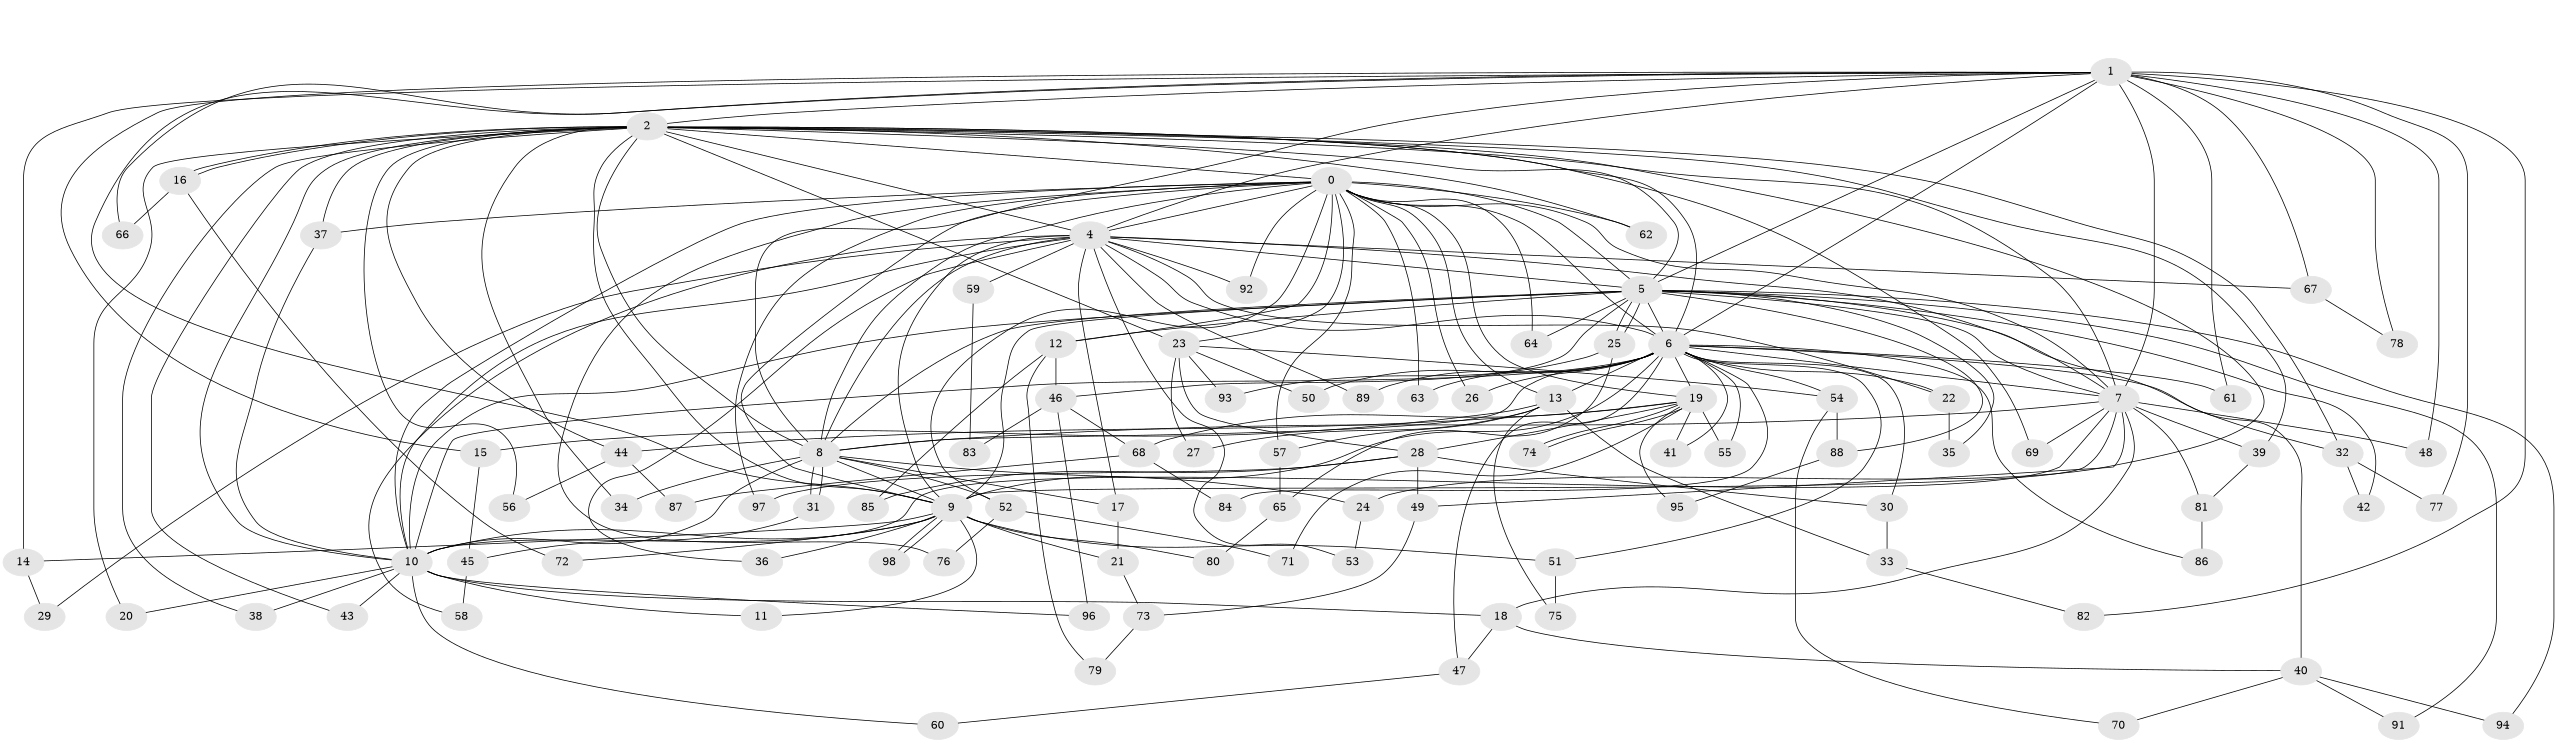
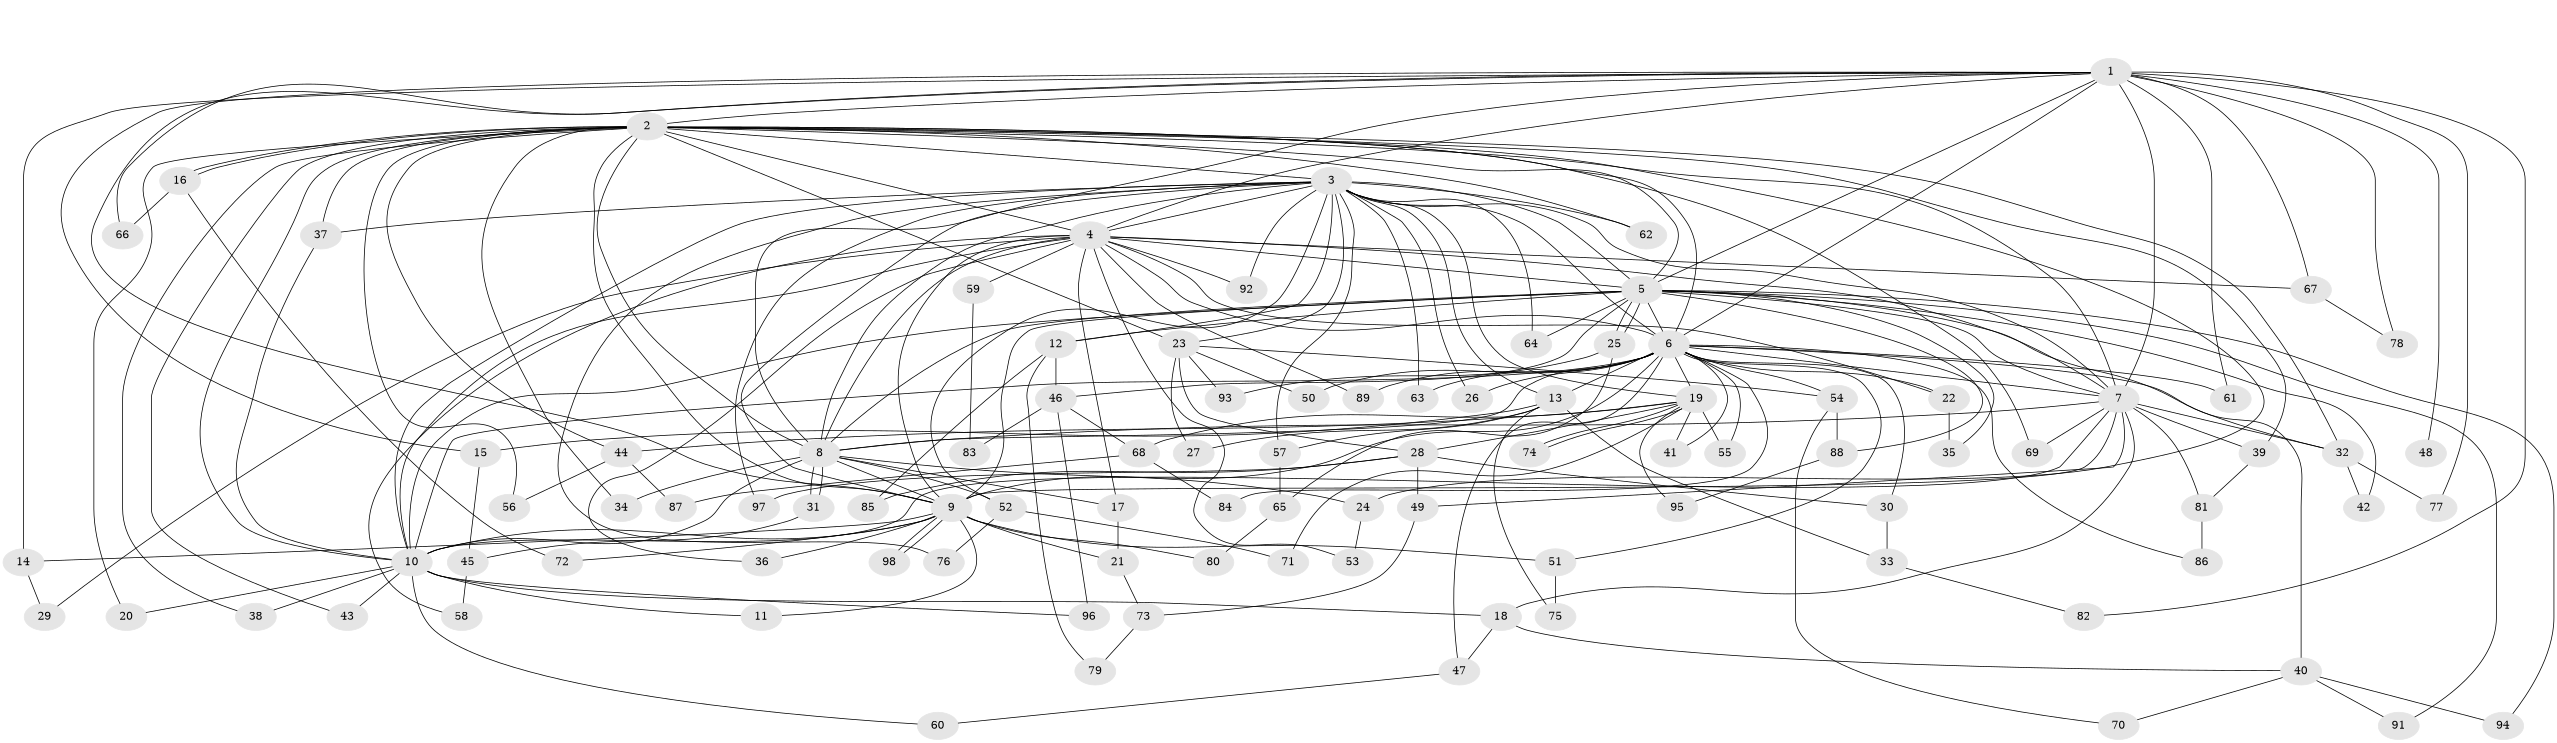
node "0": label "0" -> "3"
edge "7" -- "48": now "7" -- "32"
